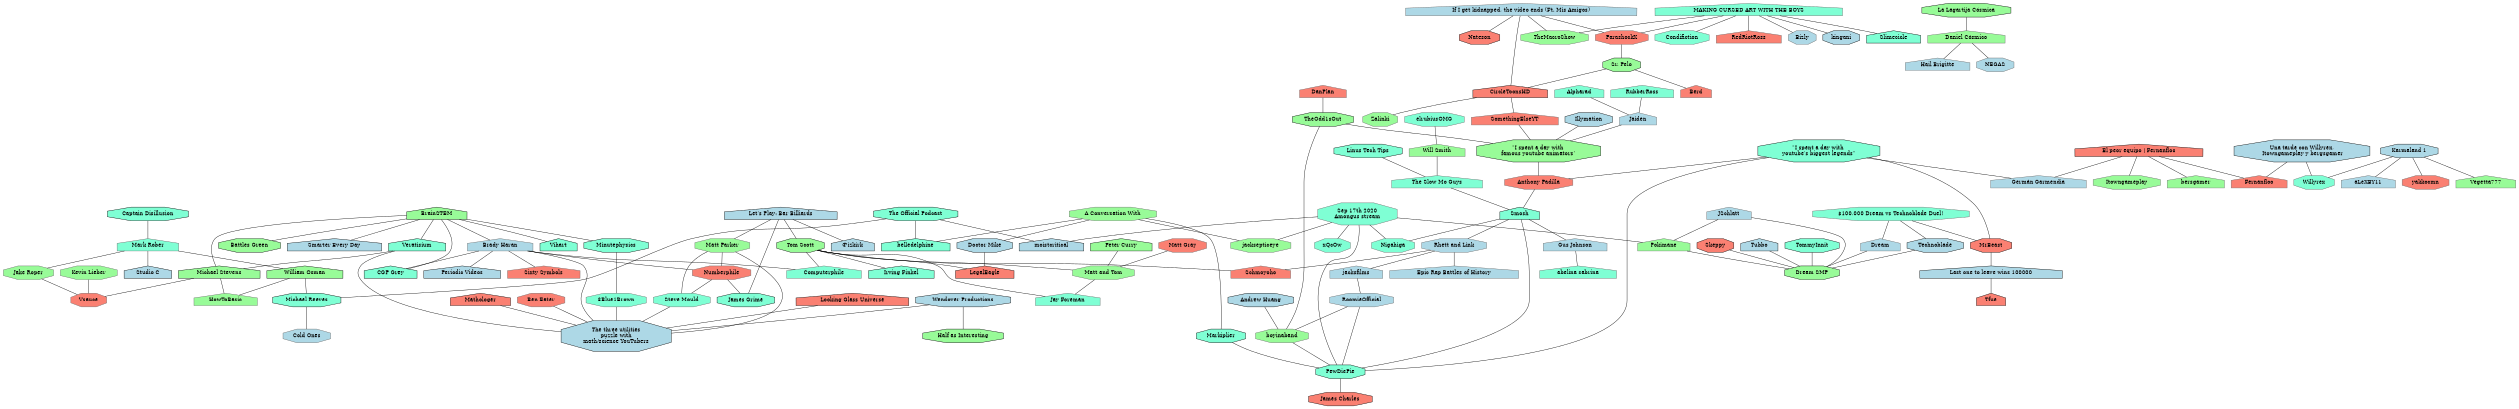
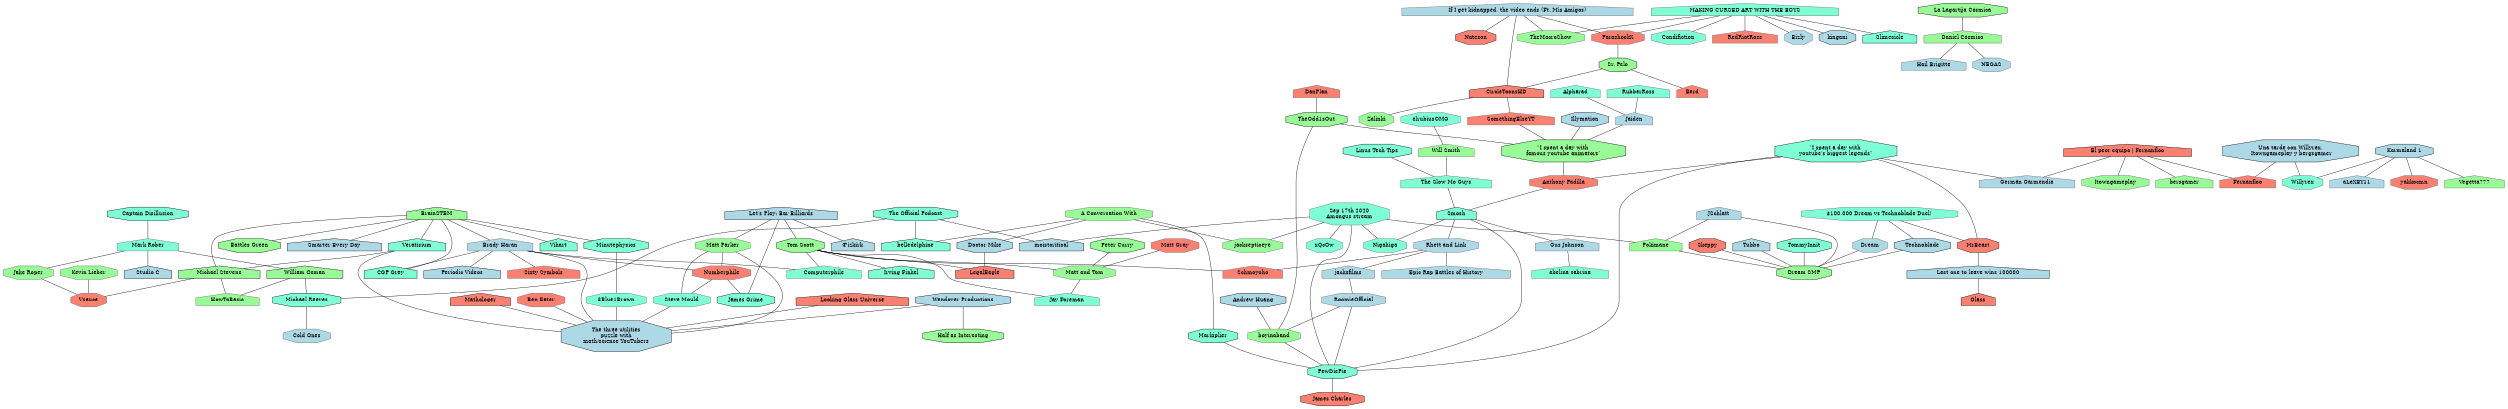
node "Peter Curry": shape house -> octagon
node "Dream": shape house -> octagon
node "Tfue": label "Tfue" -> "Glass"
